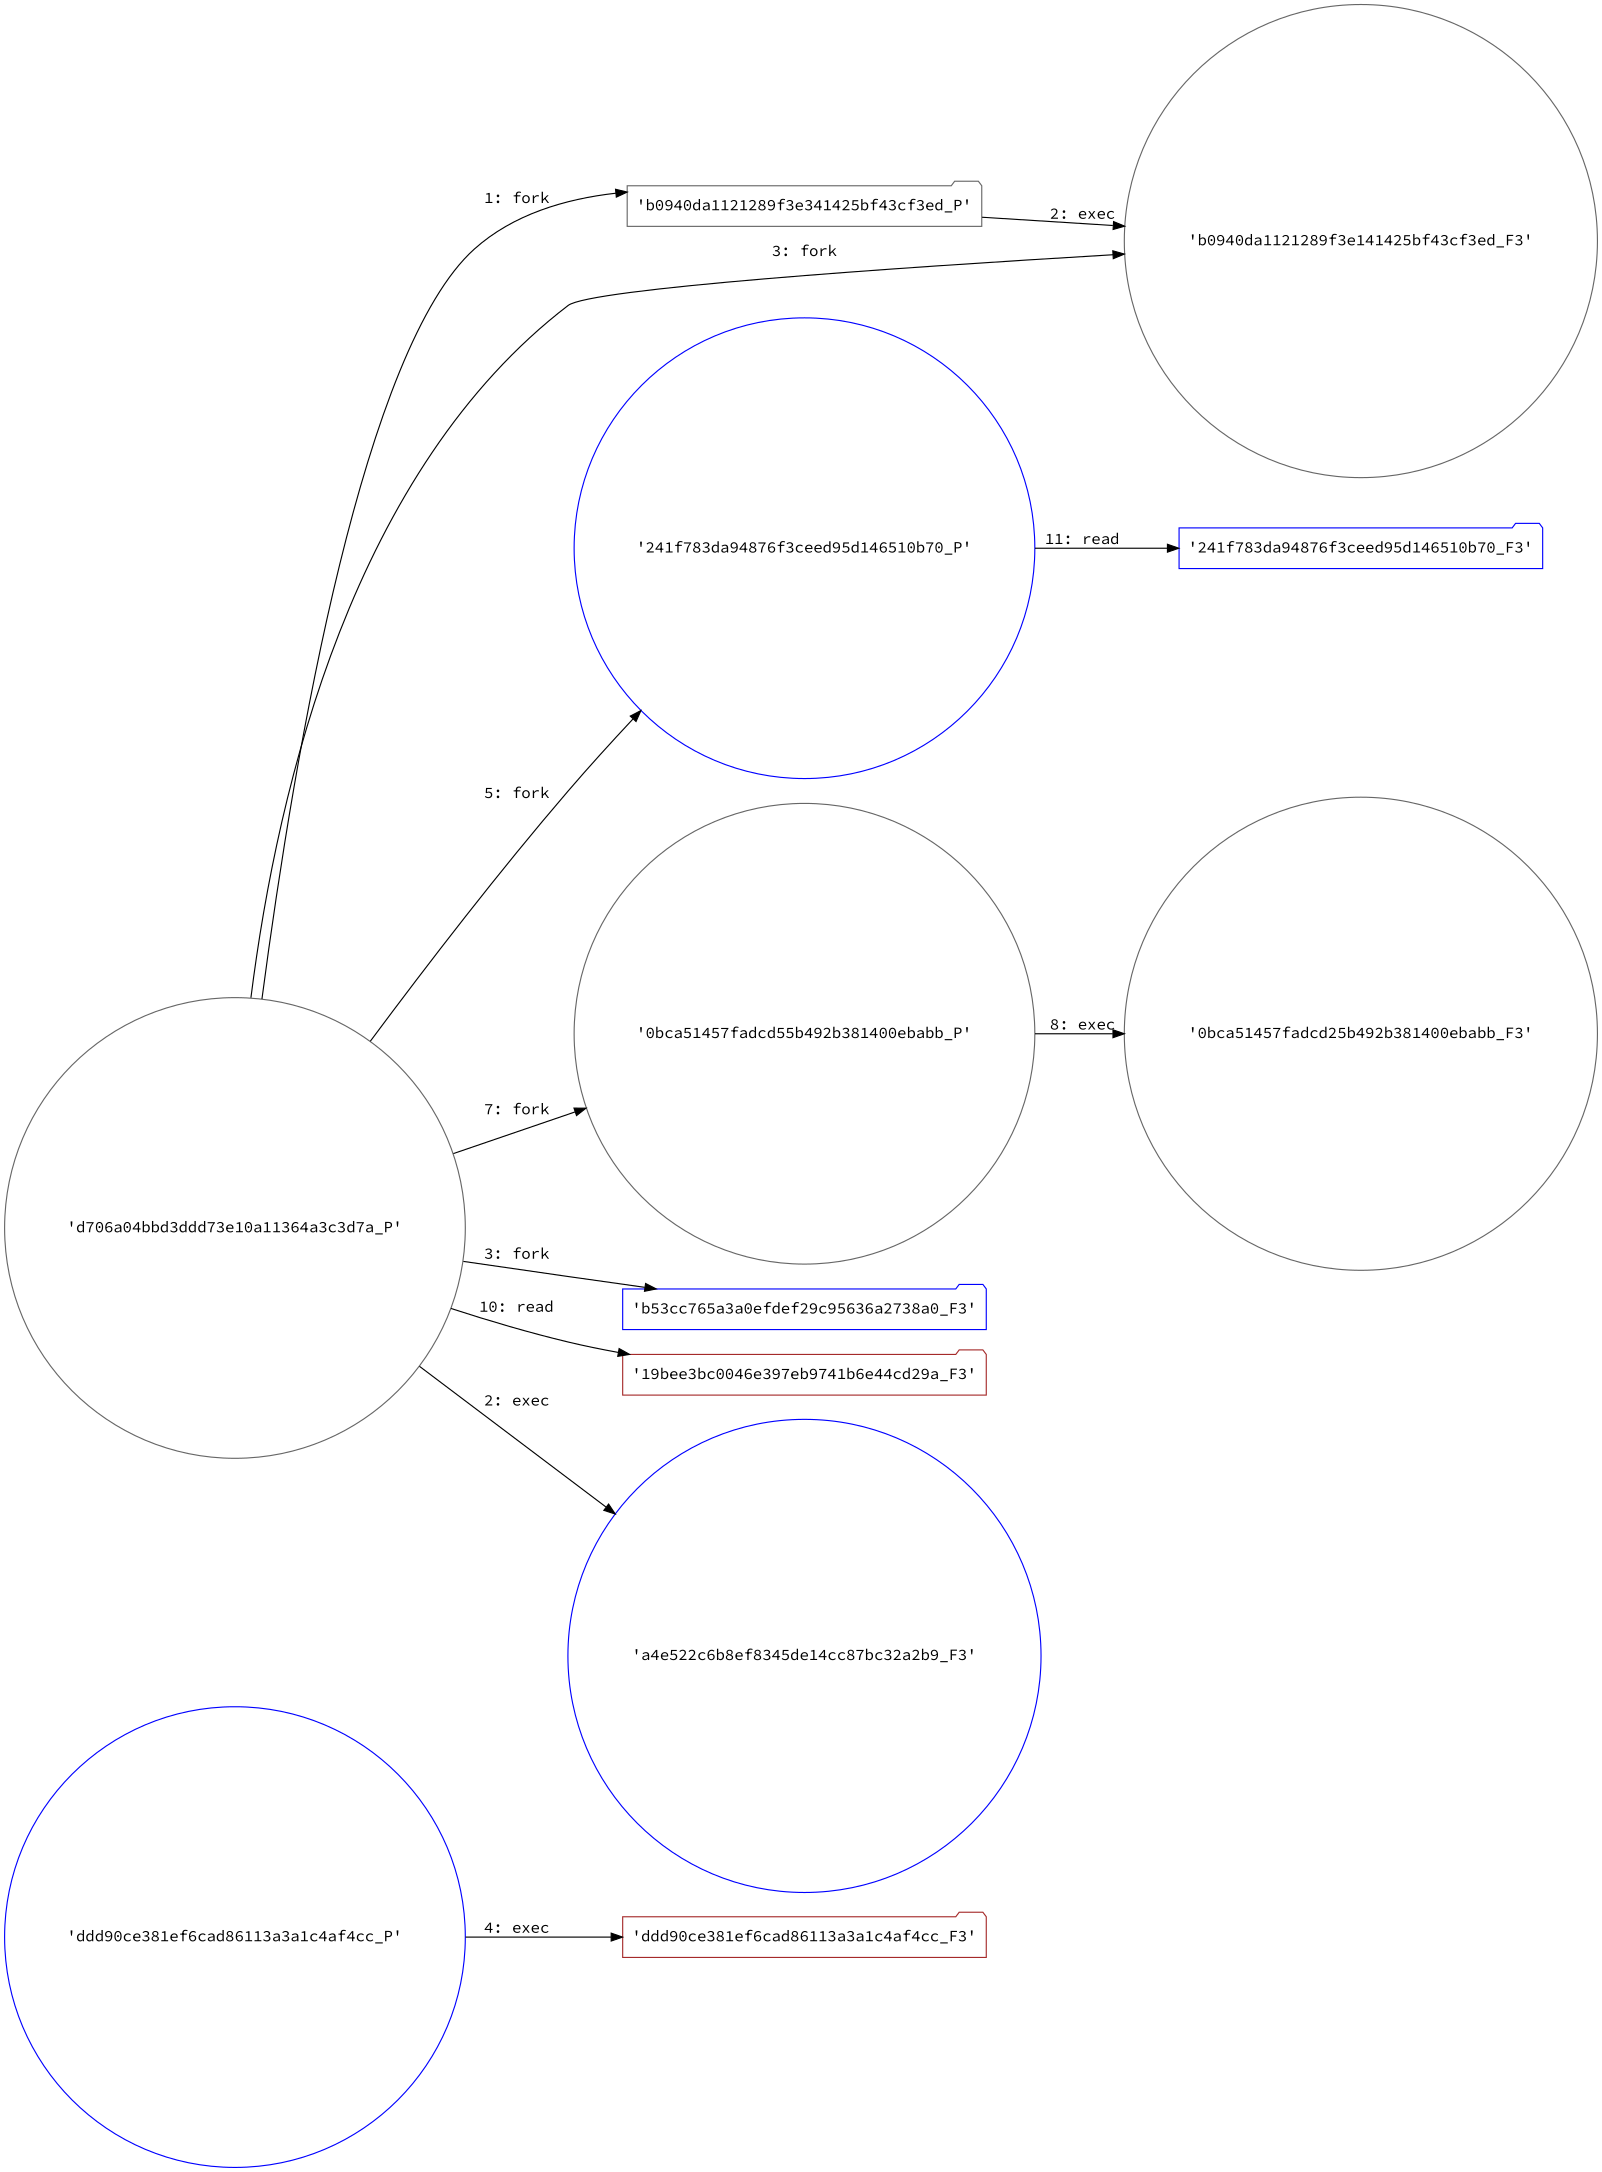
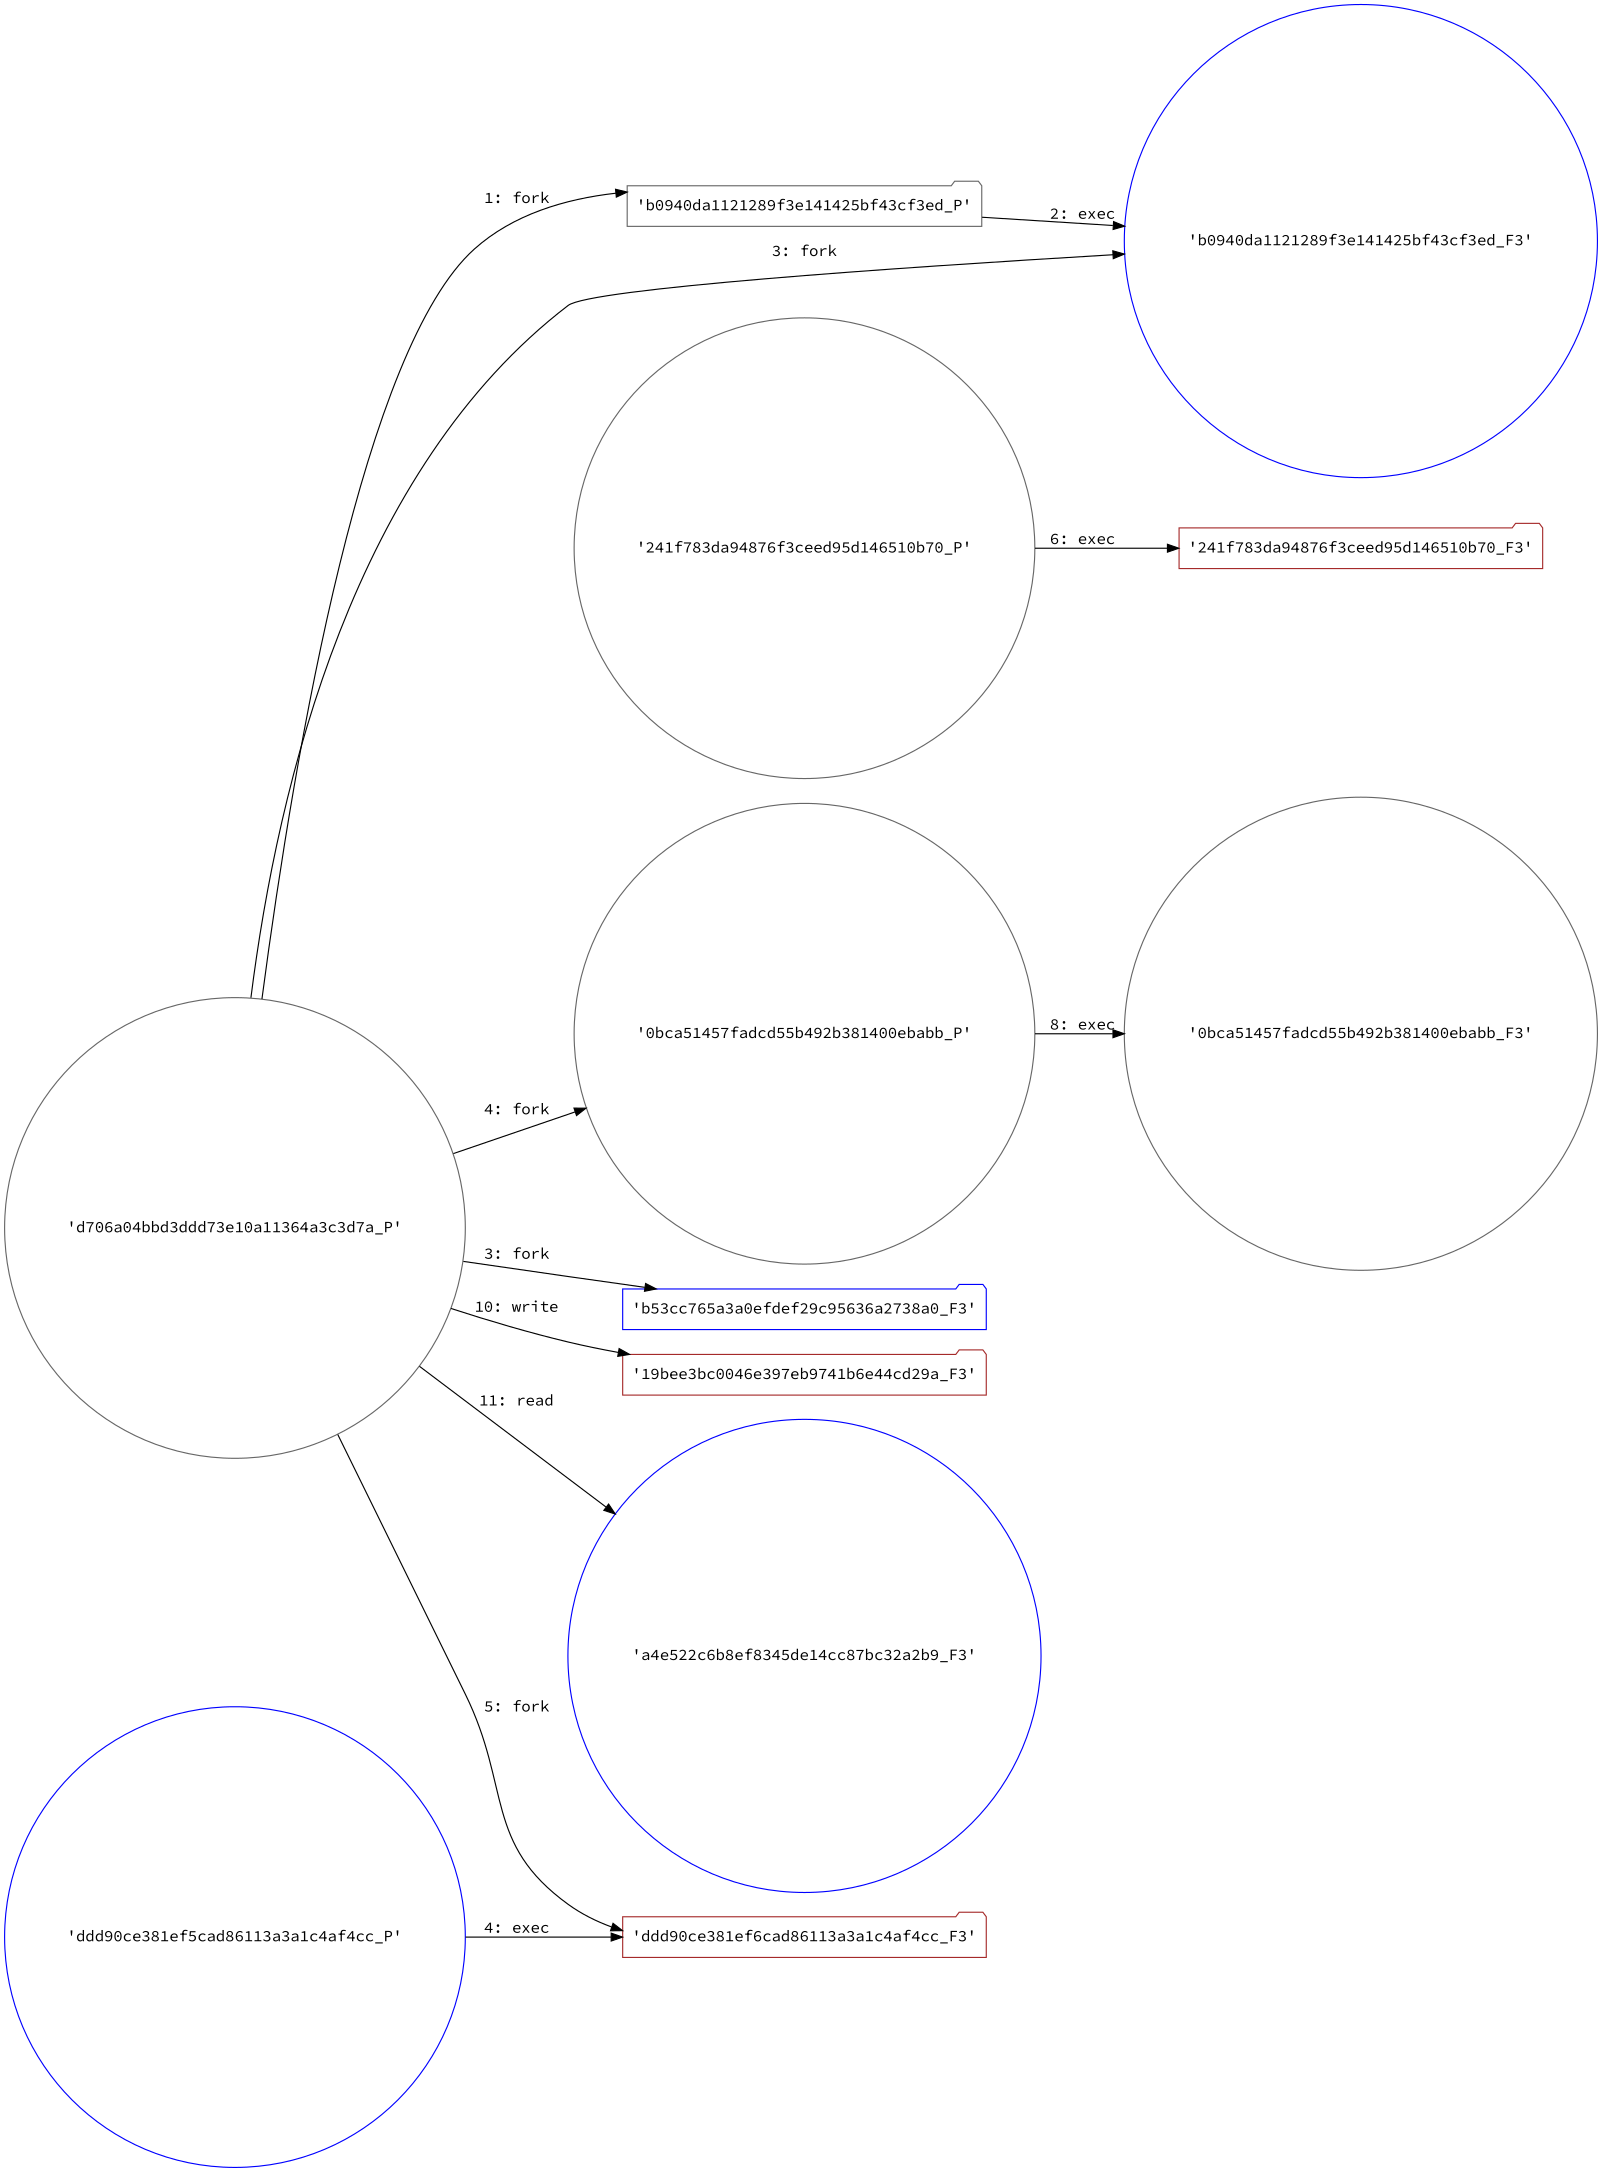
node "'b0940da1121289f3e341425bf43cf3ed_P'": label "'b0940da1121289f3e341425bf43cf3ed_P'" -> "'b0940da1121289f3e141425bf43cf3ed_P'"
node "'b0940da1121289f3e141425bf43cf3ed_F3'": color gray40 -> blue
edge "'241f783da94876f3ceed95d146510b70_P'" -> "'241f783da94876f3ceed95d146510b70_F3'": label "11: read" -> "6: exec"
node "'241f783da94876f3ceed95d146510b70_P'": color blue -> gray40
node "'241f783da94876f3ceed95d146510b70_F3'": color blue -> brown
edge "'d706a04bbd3ddd73e10a11364a3c3d7a_P'" -> "'241f783da94876f3ceed95d146510b70_P'": now "'d706a04bbd3ddd73e10a11364a3c3d7a_P'" -> "'ddd90ce381ef6cad86113a3a1c4af4cc_F3'"
node "'0bca51457fadcd25b492b381400ebabb_F3'": label "'0bca51457fadcd25b492b381400ebabb_F3'" -> "'0bca51457fadcd55b492b381400ebabb_F3'"
edge "'d706a04bbd3ddd73e10a11364a3c3d7a_P'" -> "'0bca51457fadcd55b492b381400ebabb_P'": label "7: fork" -> "4: fork"
edge "'d706a04bbd3ddd73e10a11364a3c3d7a_P'" -> "'19bee3bc0046e397eb9741b6e44cd29a_F3'": label "10: read" -> "10: write"
edge "'d706a04bbd3ddd73e10a11364a3c3d7a_P'" -> "'a4e522c6b8ef8345de14cc87bc32a2b9_F3'": label "2: exec" -> "11: read"
node "'ddd90ce381ef6cad86113a3a1c4af4cc_P'": label "'ddd90ce381ef6cad86113a3a1c4af4cc_P'" -> "'ddd90ce381ef5cad86113a3a1c4af4cc_P'"
